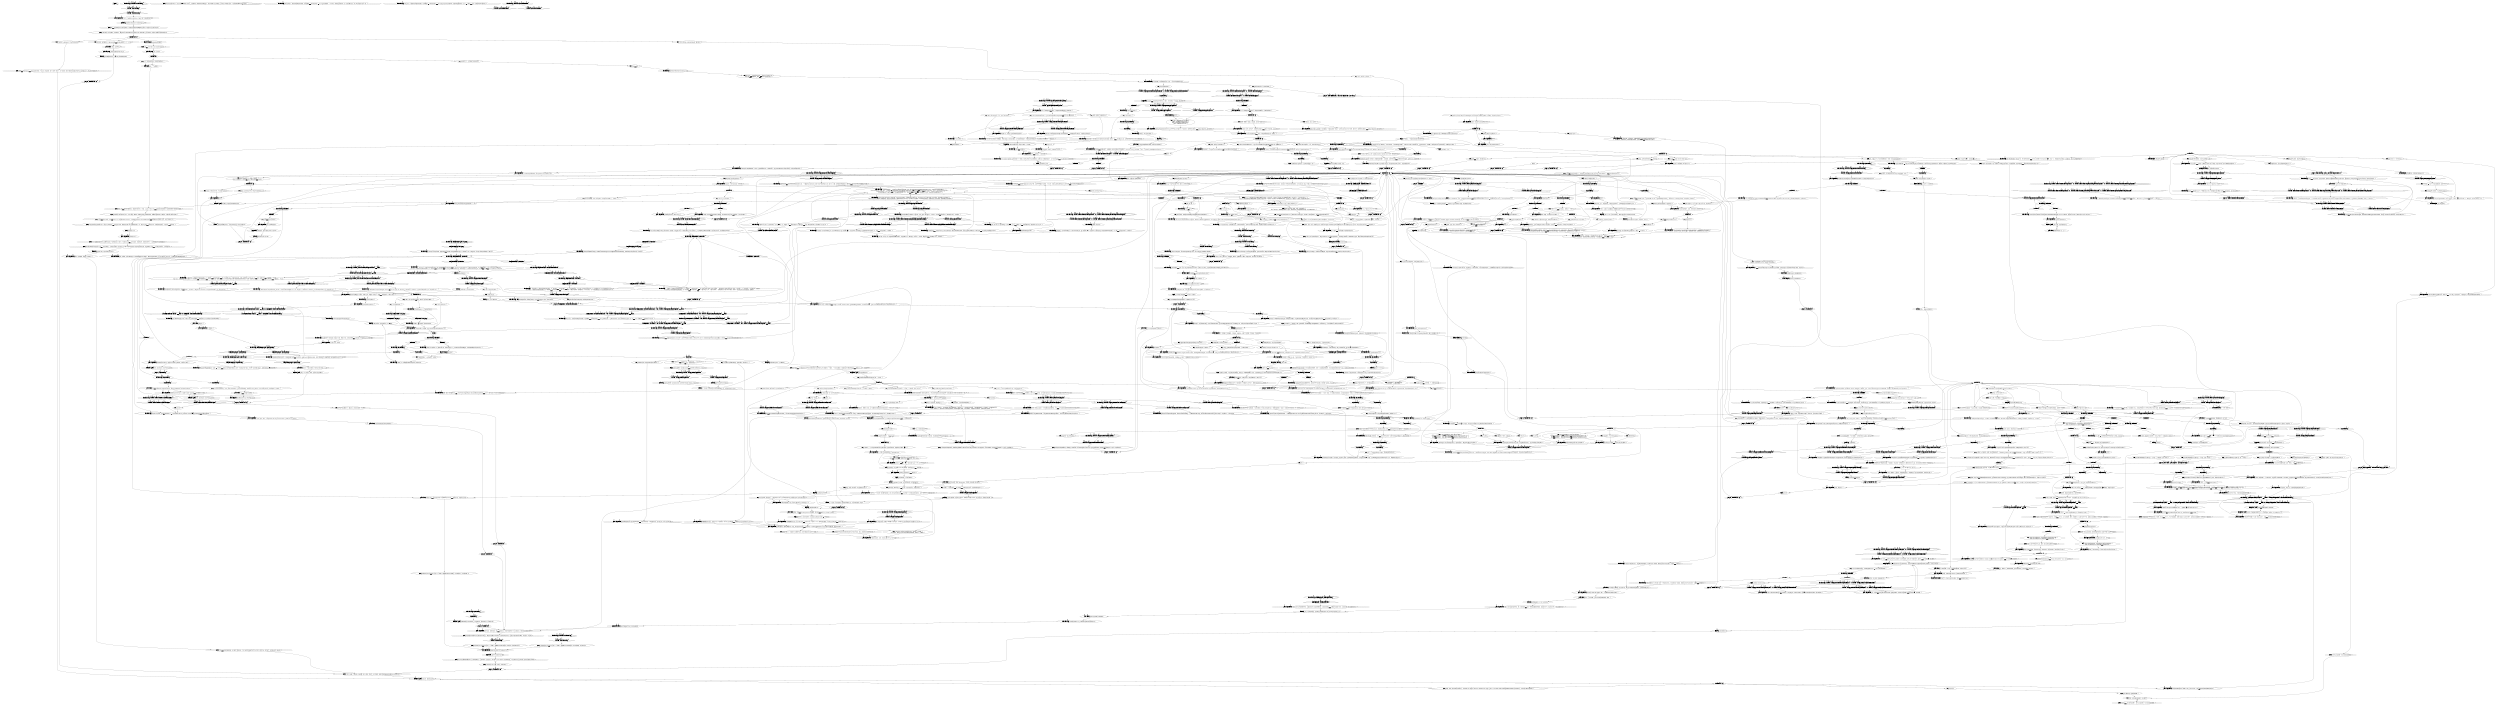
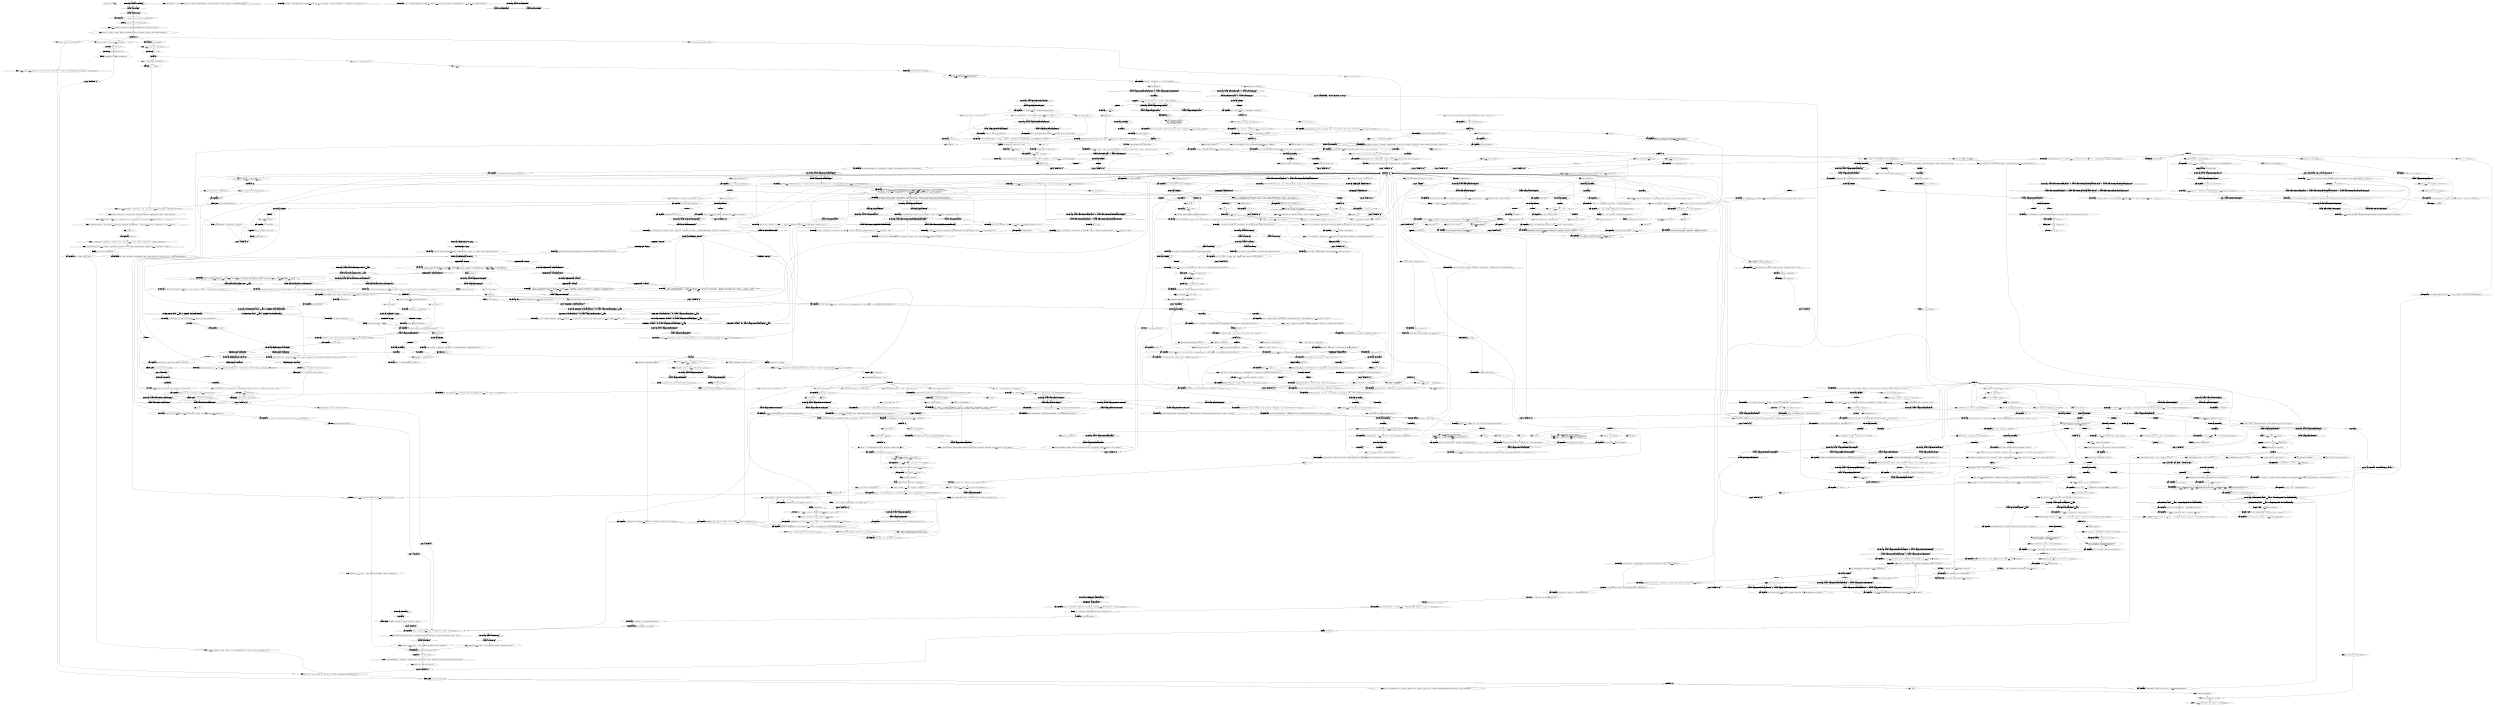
node "START": label "START" -> "他停下来唱了一次卡拉OK"
node "POSSE 2": label "POSSE 2" -> "RCM是有警察组成的 2"
